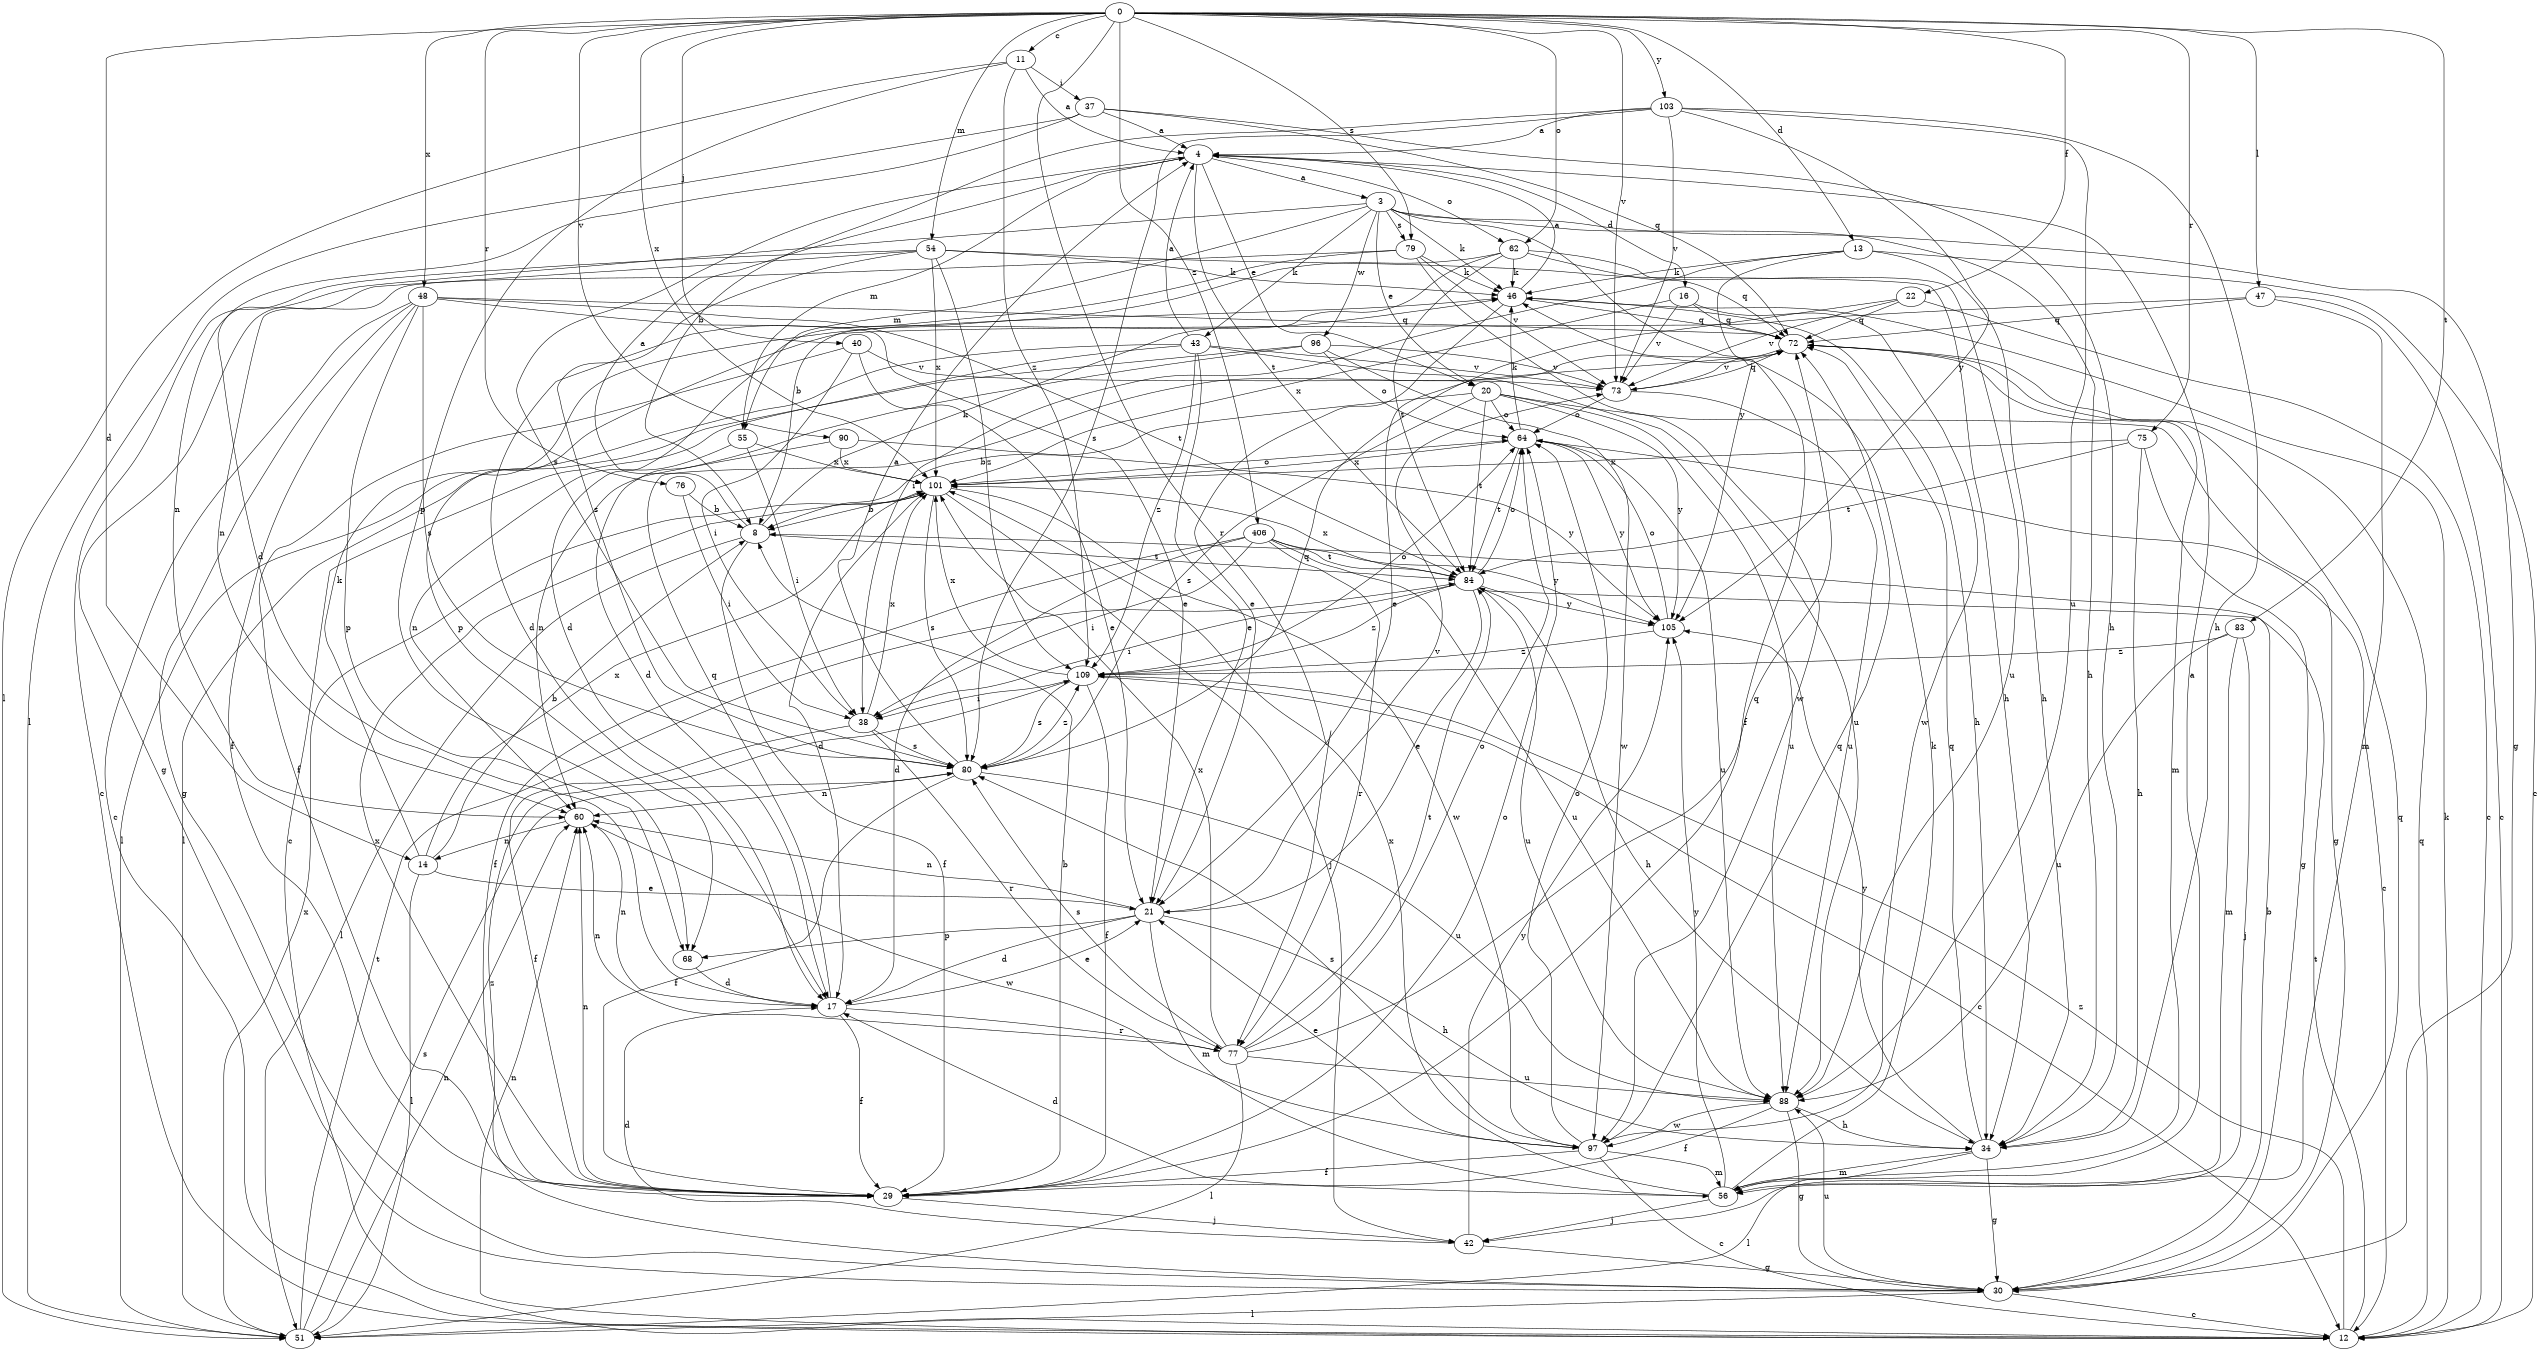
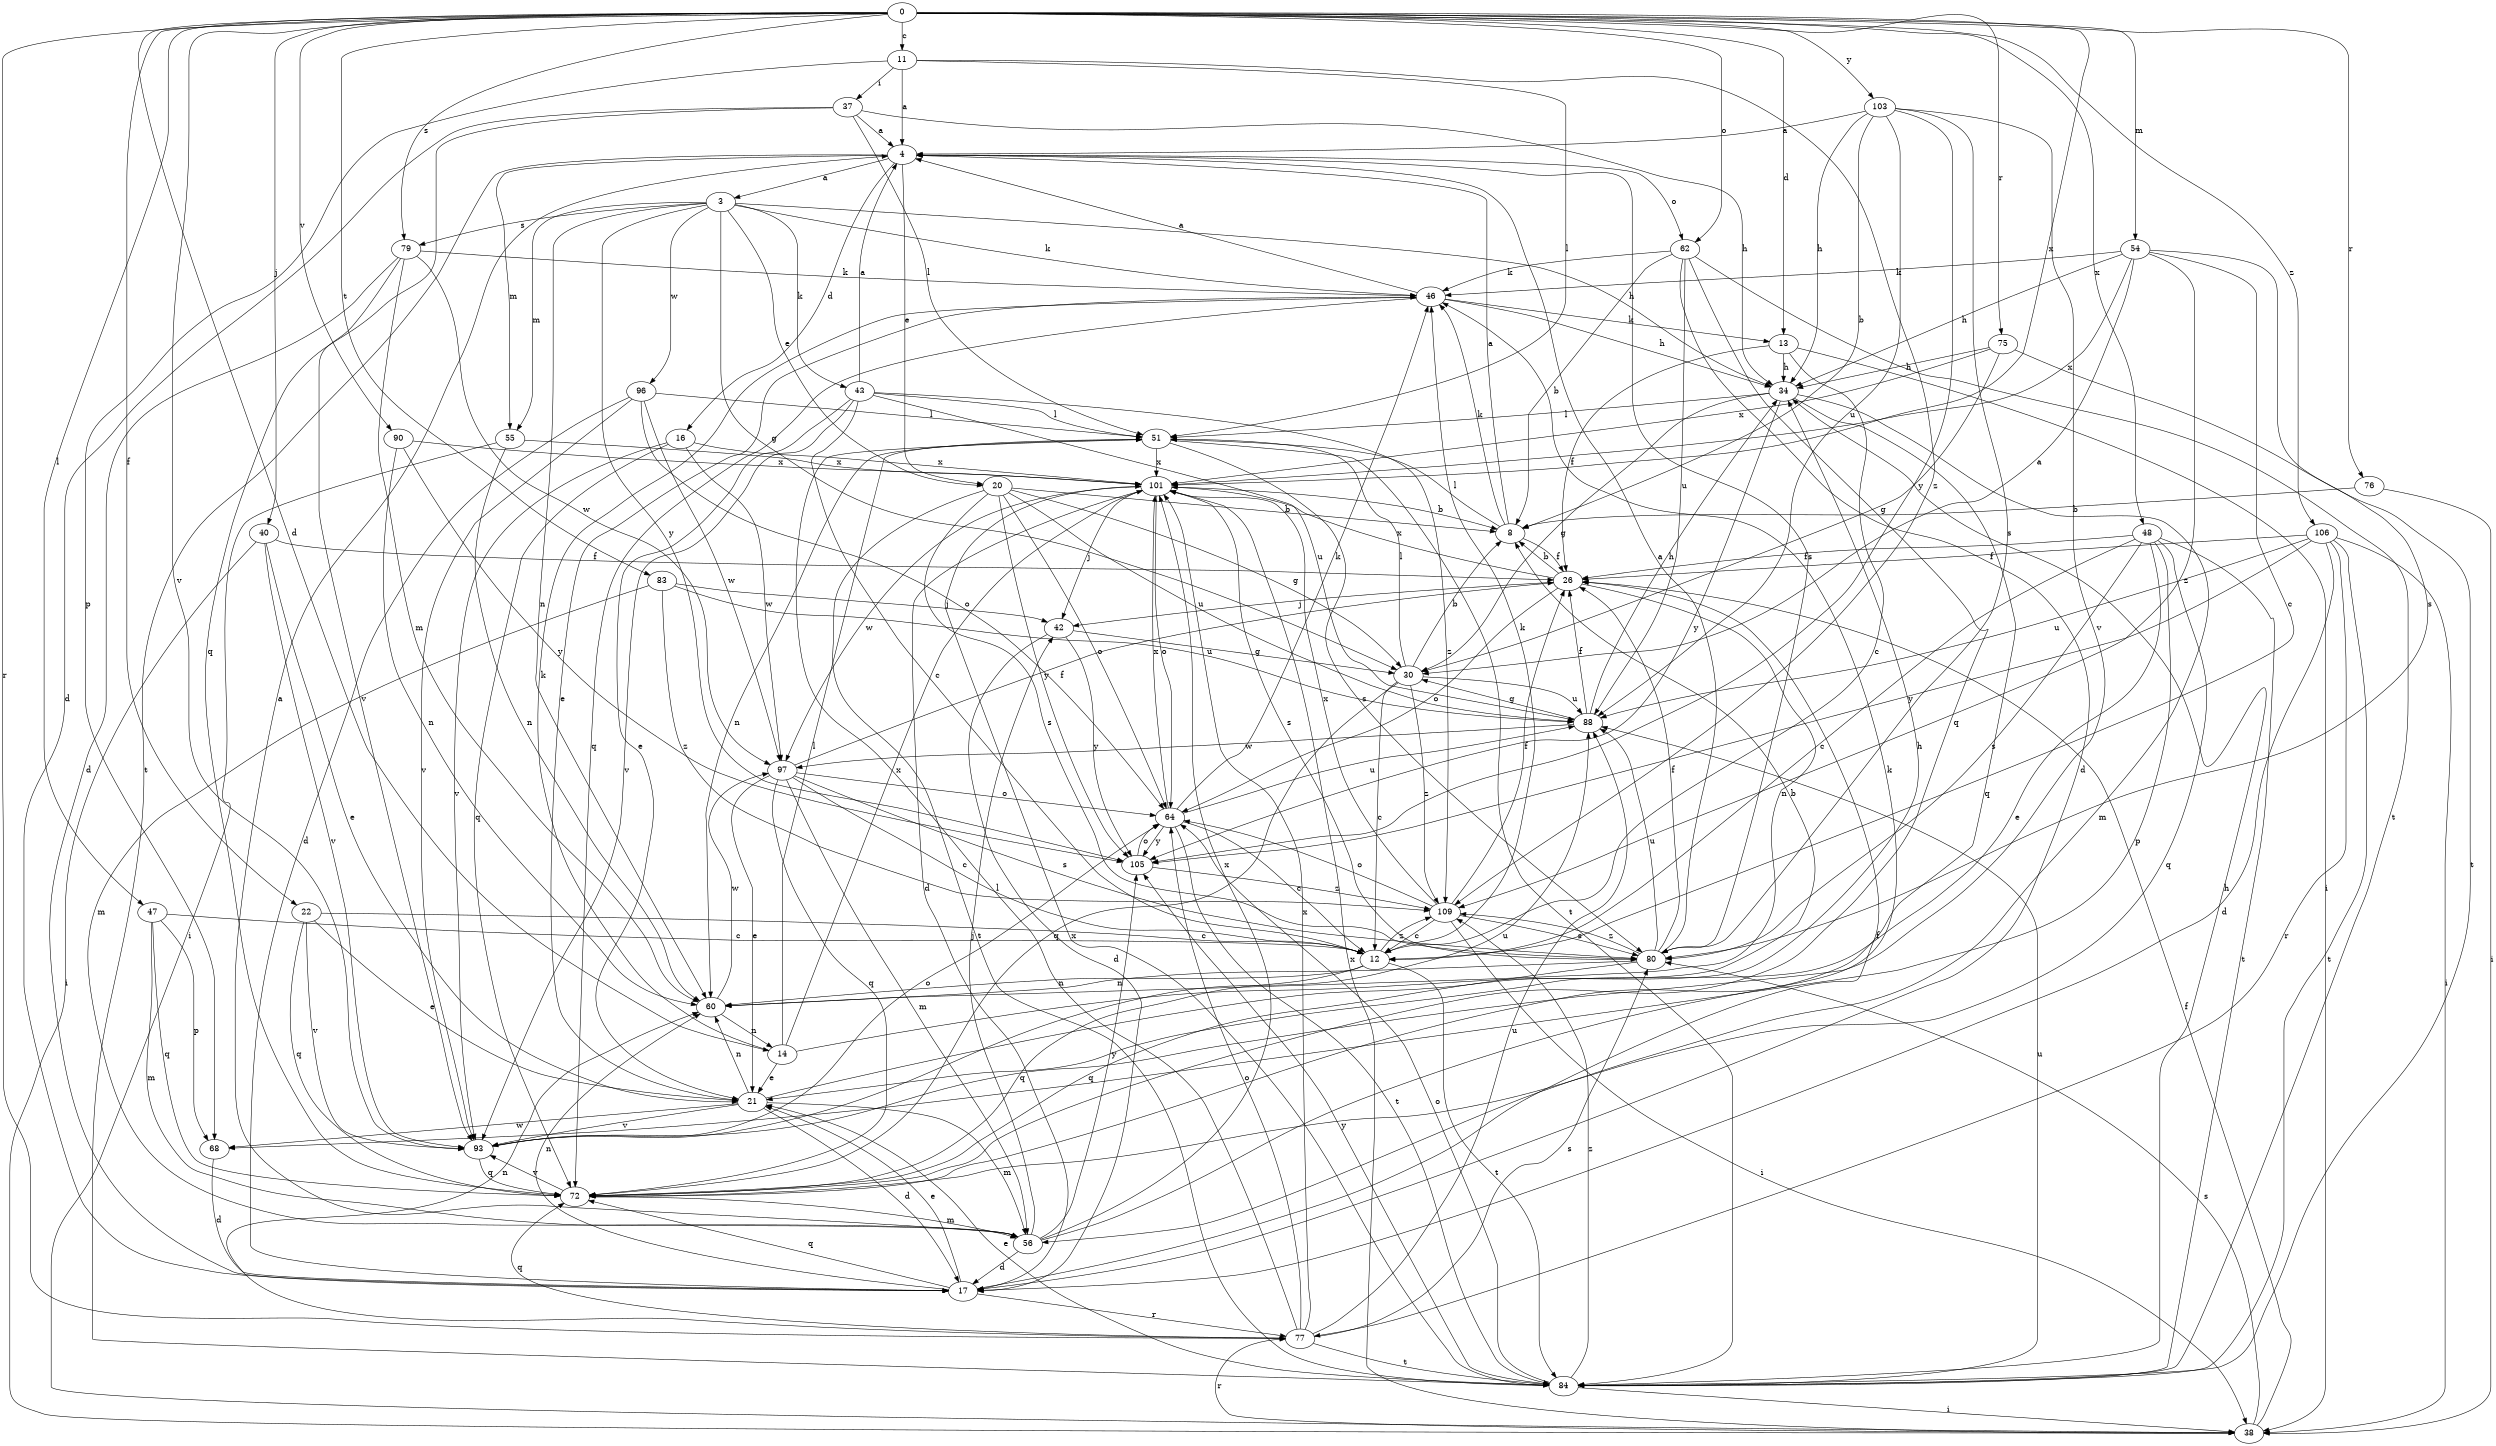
edge "13" -> "46": reversed
node "73": label "73" -> "93"
edge "79" -> "60": label "n" -> "m"
node "406": label "406" -> "106"
edge "8" -> "84": removed, label "t"
edge "54" -> "30": label "g" -> "a"
edge "21" -> "68": label "p" -> "w"
node "29": label "29" -> "26"
edge "48" -> "30": removed, label "g"
